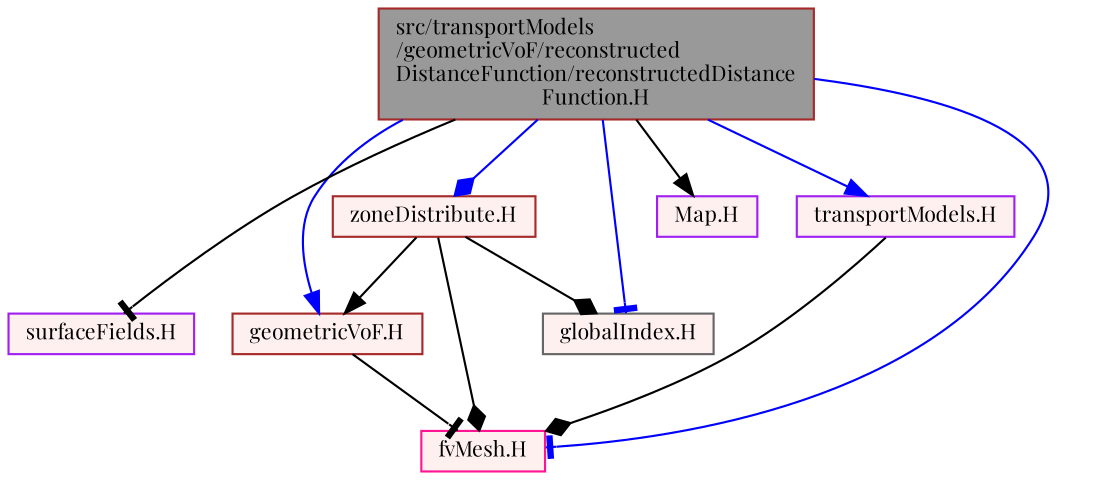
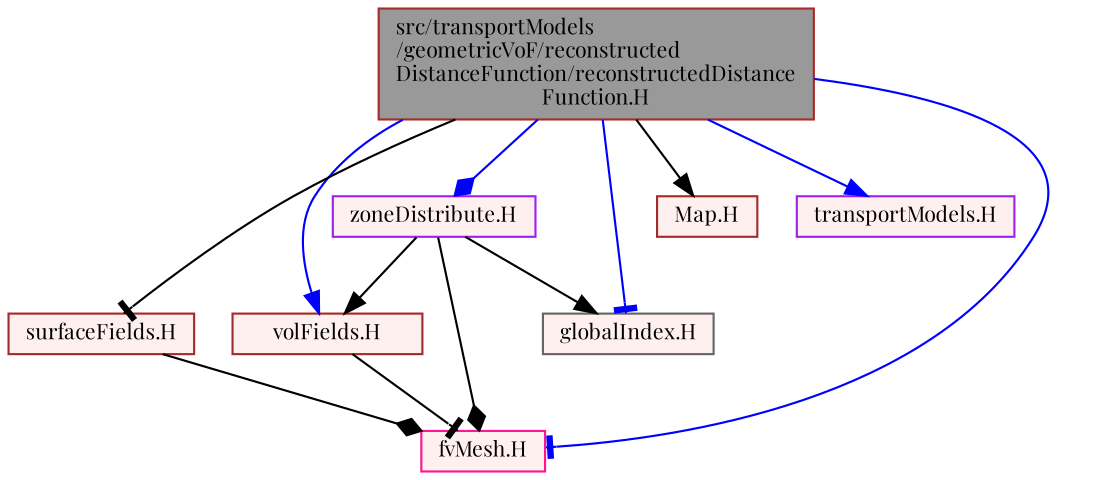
node "zoneDistribute.H": color brown -> purple
node "Map.H": color purple -> brown
edge "zoneDistribute.H" -> "globalIndex.H": arrowhead diamond -> normal
node "surfaceFields.H": color purple -> brown
node "geometricVoF.H": label "geometricVoF.H" -> "volFields.H"
edge "transportModels.H" -> "fvMesh.H": now "surfaceFields.H" -> "fvMesh.H"
